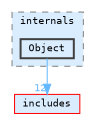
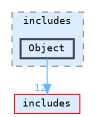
cluster "internals": label "internals" -> "includes"
